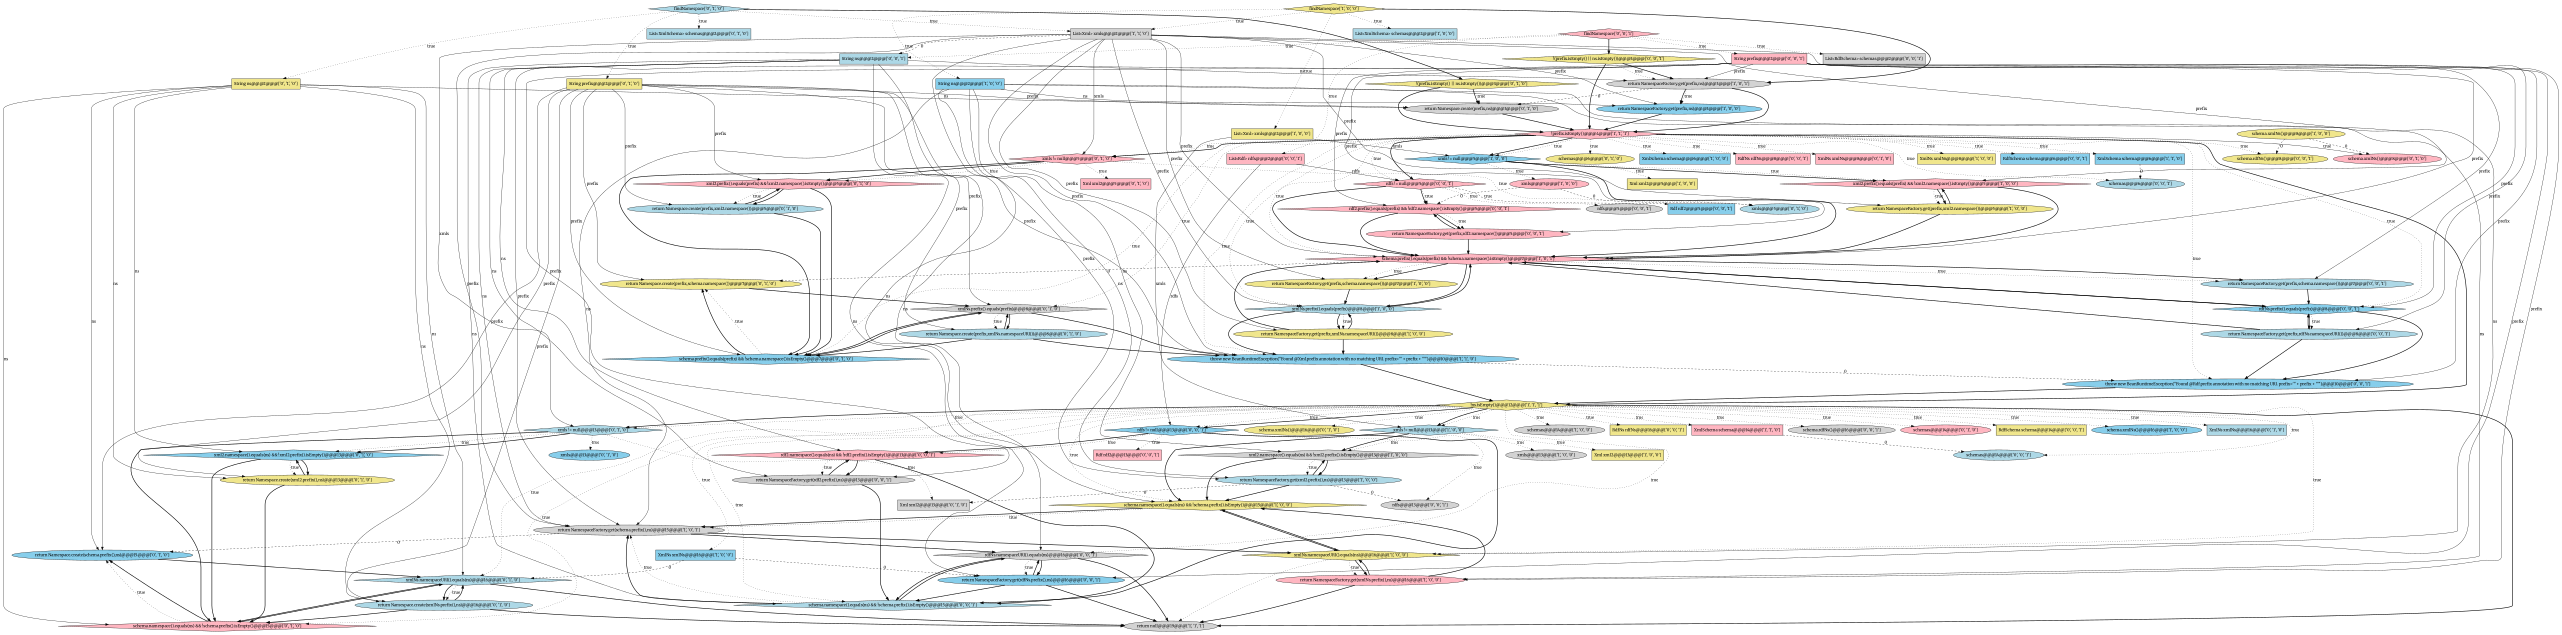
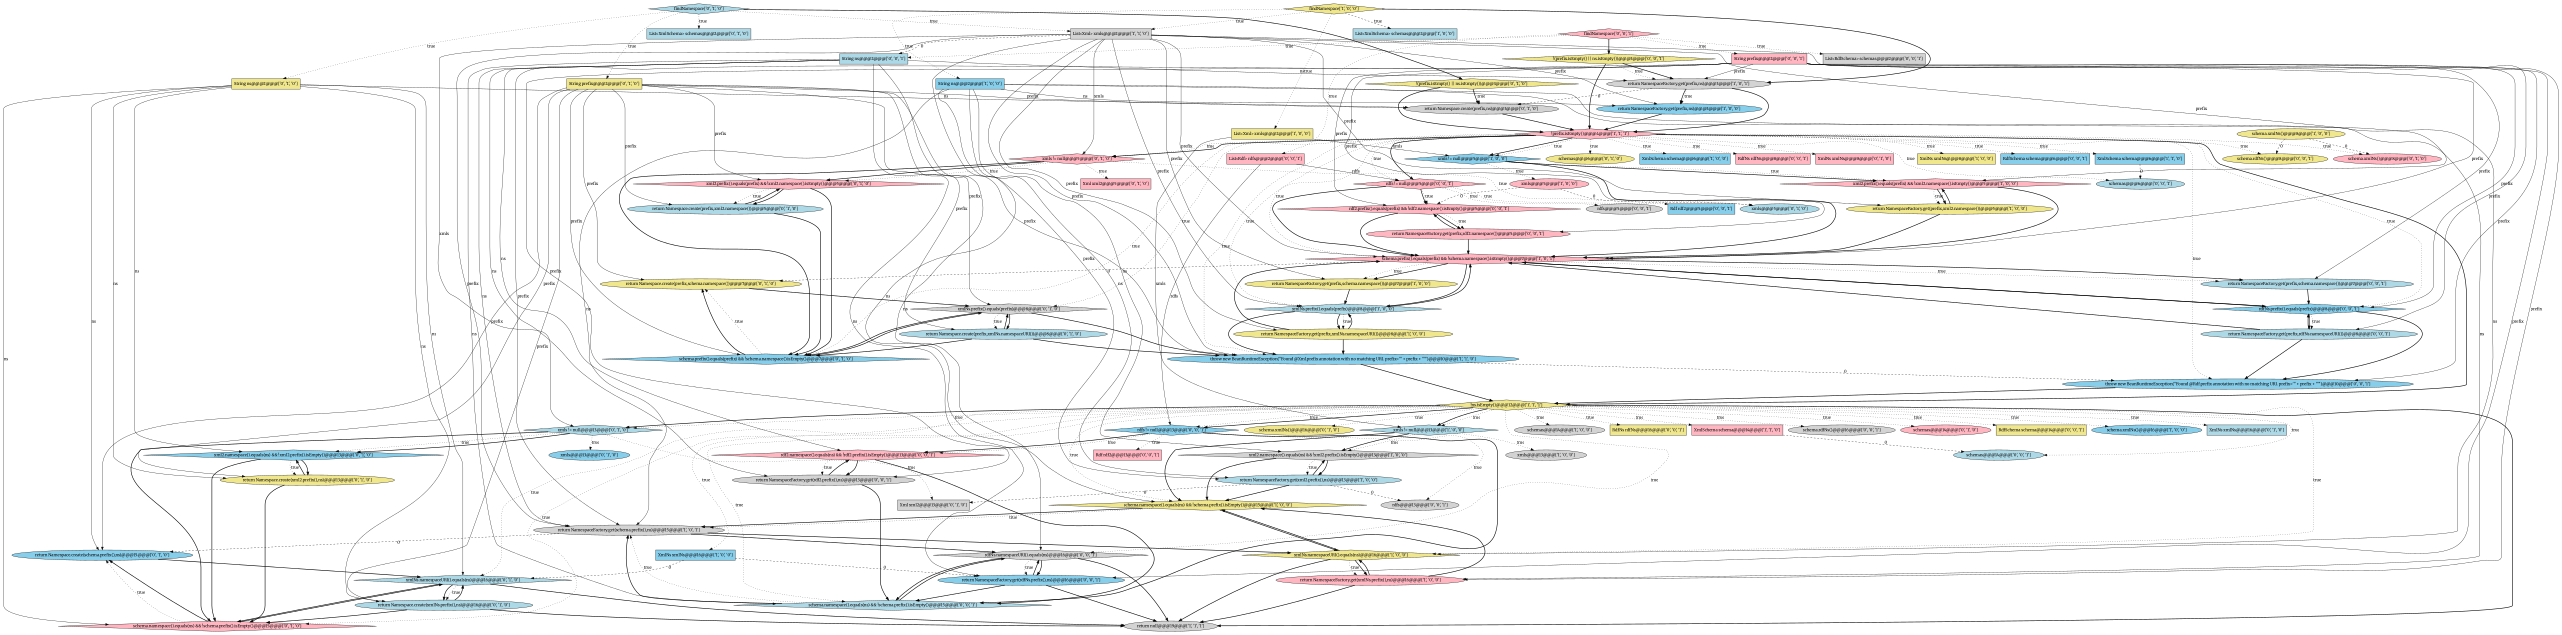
edge "findNamespace['1', '0', '0']" -> "List<XmlSchema> schemas@@@2@@@['1', '0', '0']": style dotted -> dashed
edge "!prefix.isEmpty()@@@4@@@['1', '1', '1']" -> "schema.xmlNs()@@@8@@@['0', '1', '0']": style solid -> dotted
node "Xml xml2@@@5@@@['1', '0', '0']": removed
edge "rdfs != null@@@5@@@['0', '0', '1']" -> "Rdf rdf2@@@5@@@['0', '0', '1']": style dashed -> dotted
node "Xml xml2@@@13@@@['1', '0', '0']": removed
edge "xmlNs.namespaceURI().equals(ns)@@@16@@@['1', '0', '0']" -> "return null@@@19@@@['1', '1', '1']": style dotted -> bold
